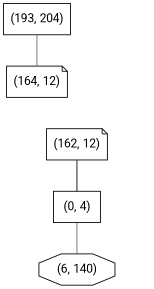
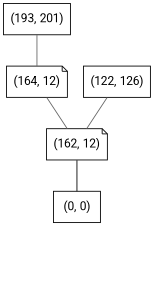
node "(193, 204)": label "(193, 204)" -> "(193, 201)"
node "(122, 126)": added
edge "(164, 12)" -- "(162, 12)": added
node "(0, 4)": label "(0, 4)" -> "(0, 0)"
node "(6, 140)": removed
